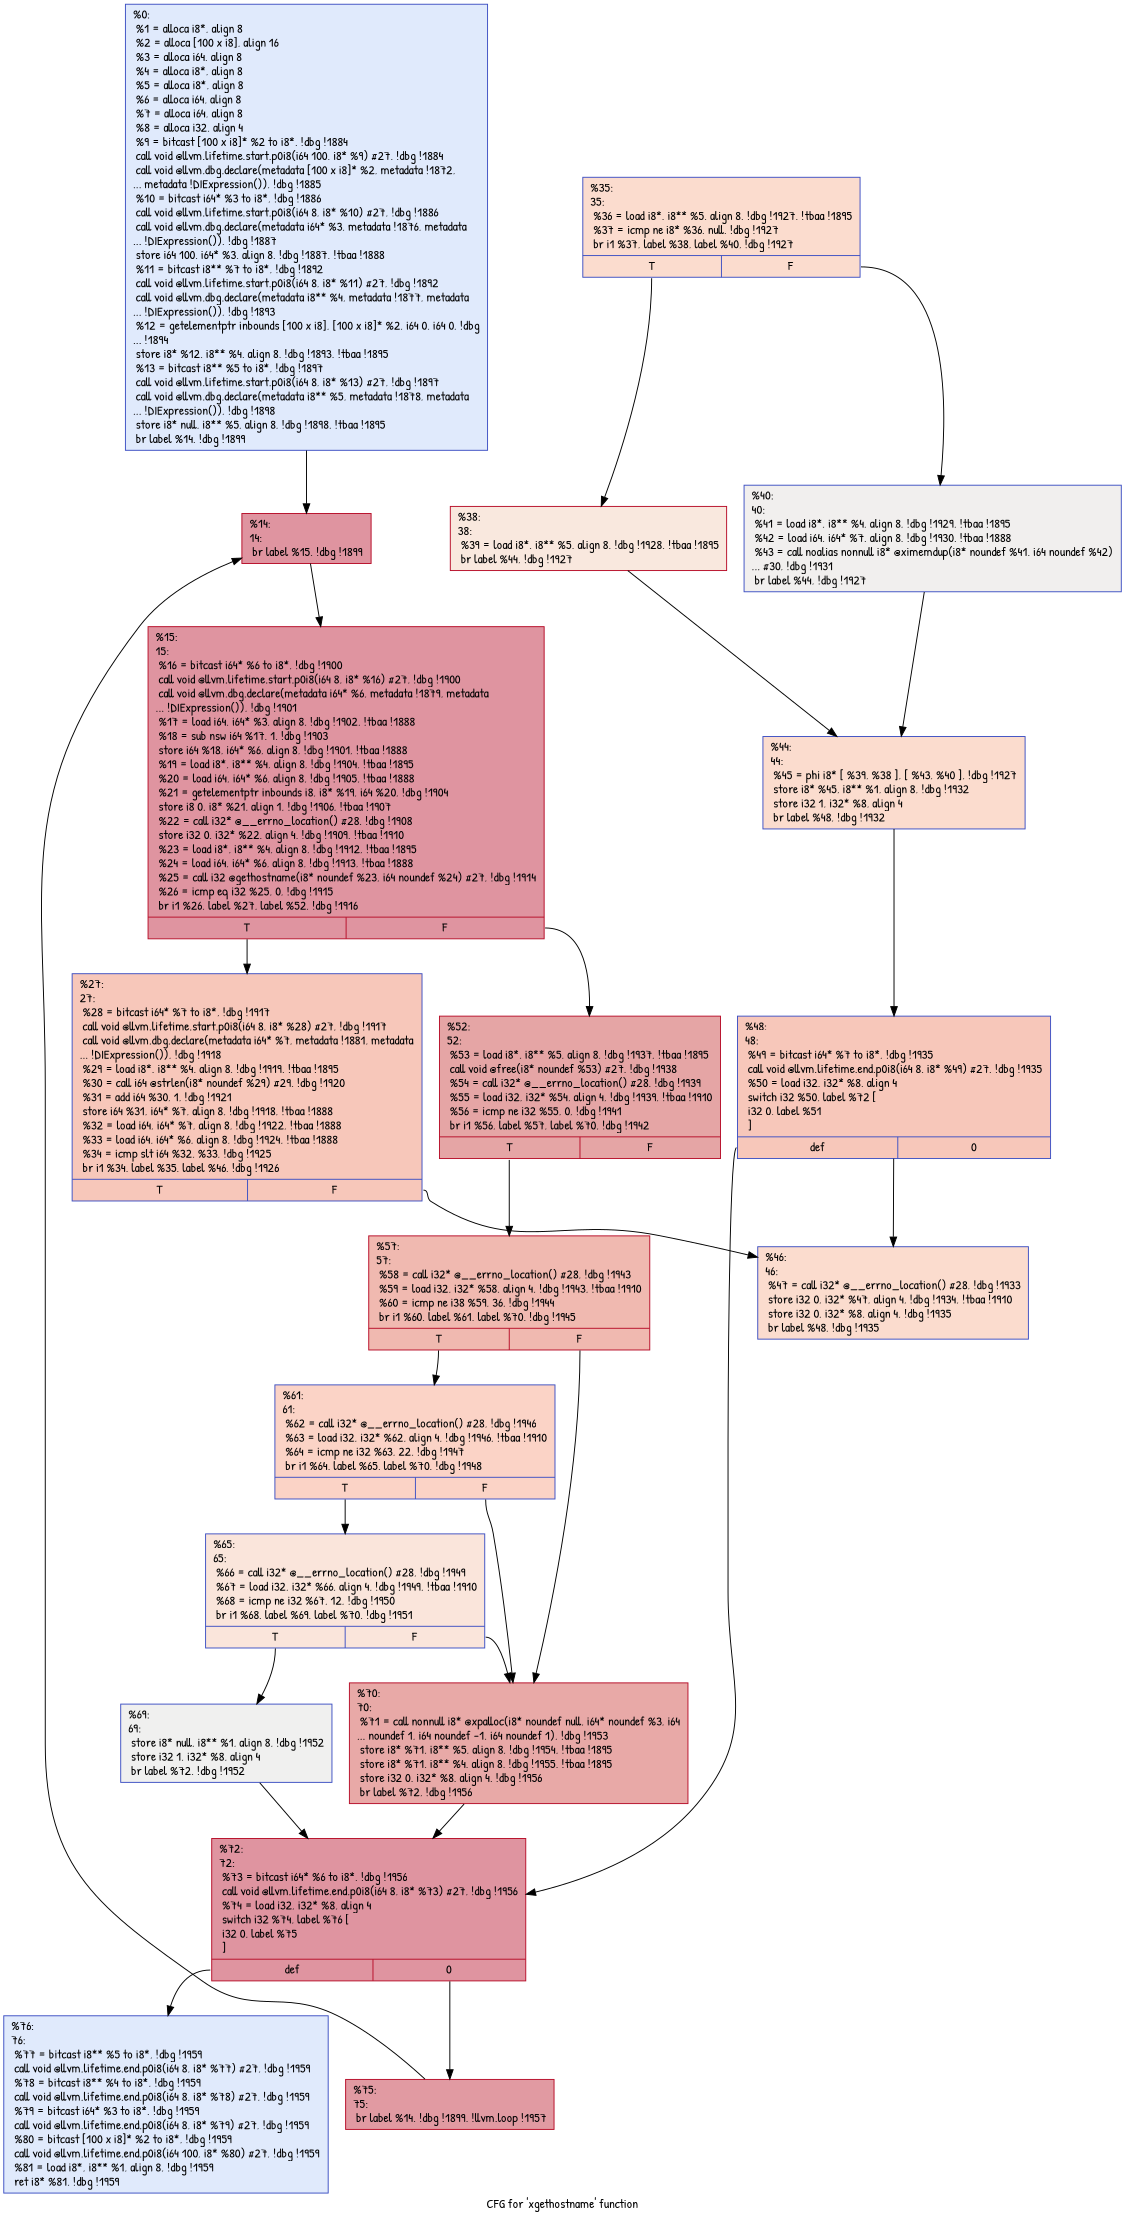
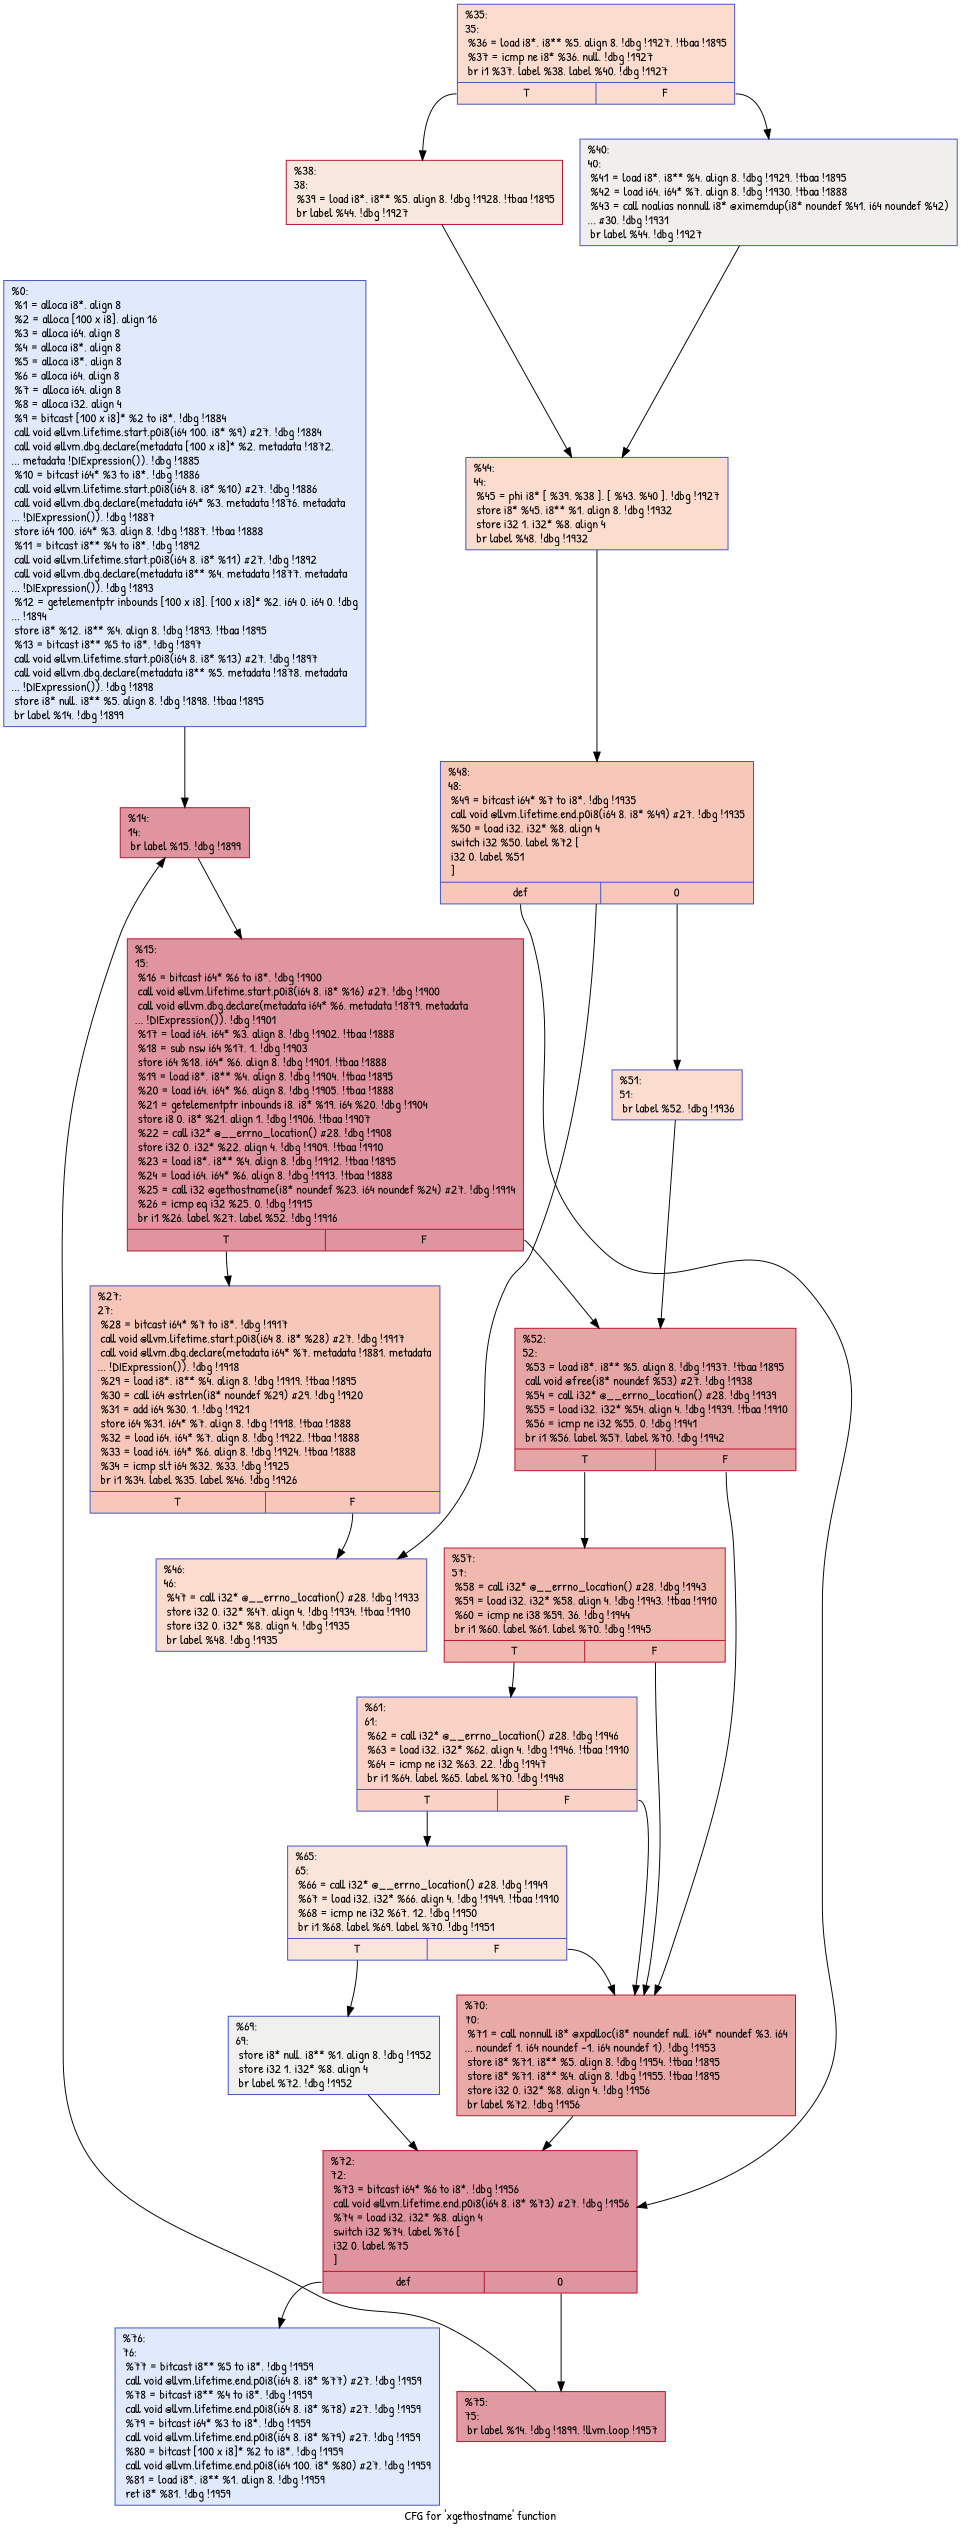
node "%0:": text "%11 = bitcast i8** %7 to i8*, !dbg !1892" -> "%11 = bitcast i8** %4 to i8*, !dbg !1892"
node "%51:": added
edge "%52:" -> "%70:": added
